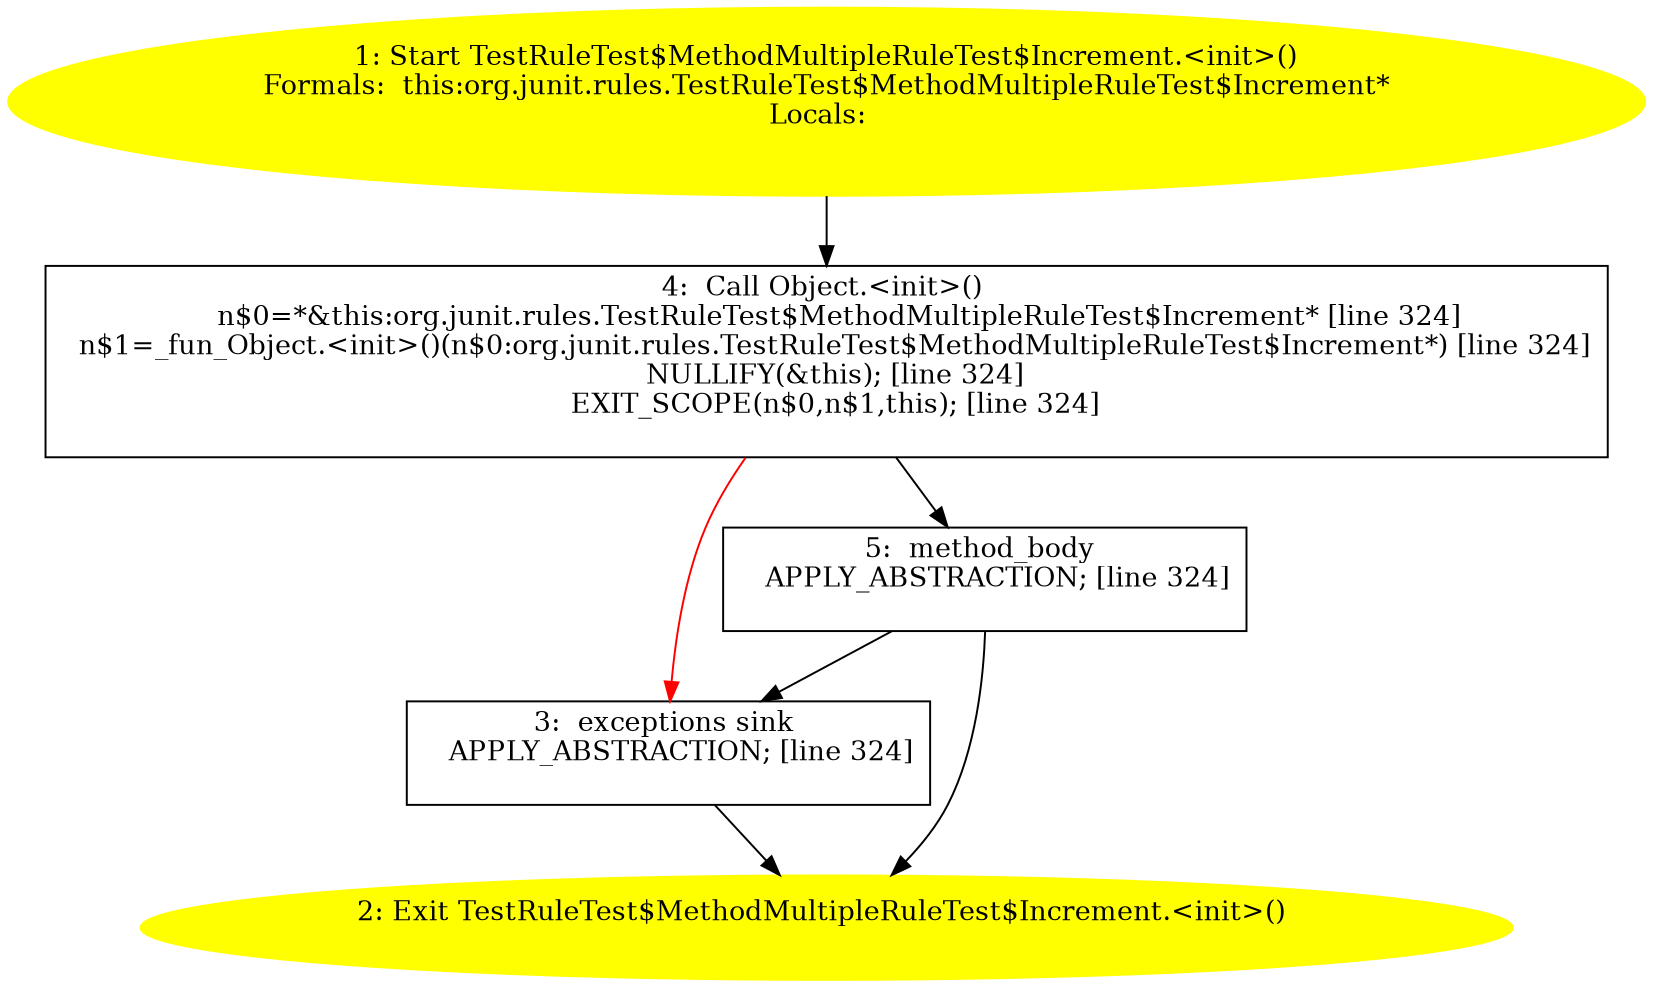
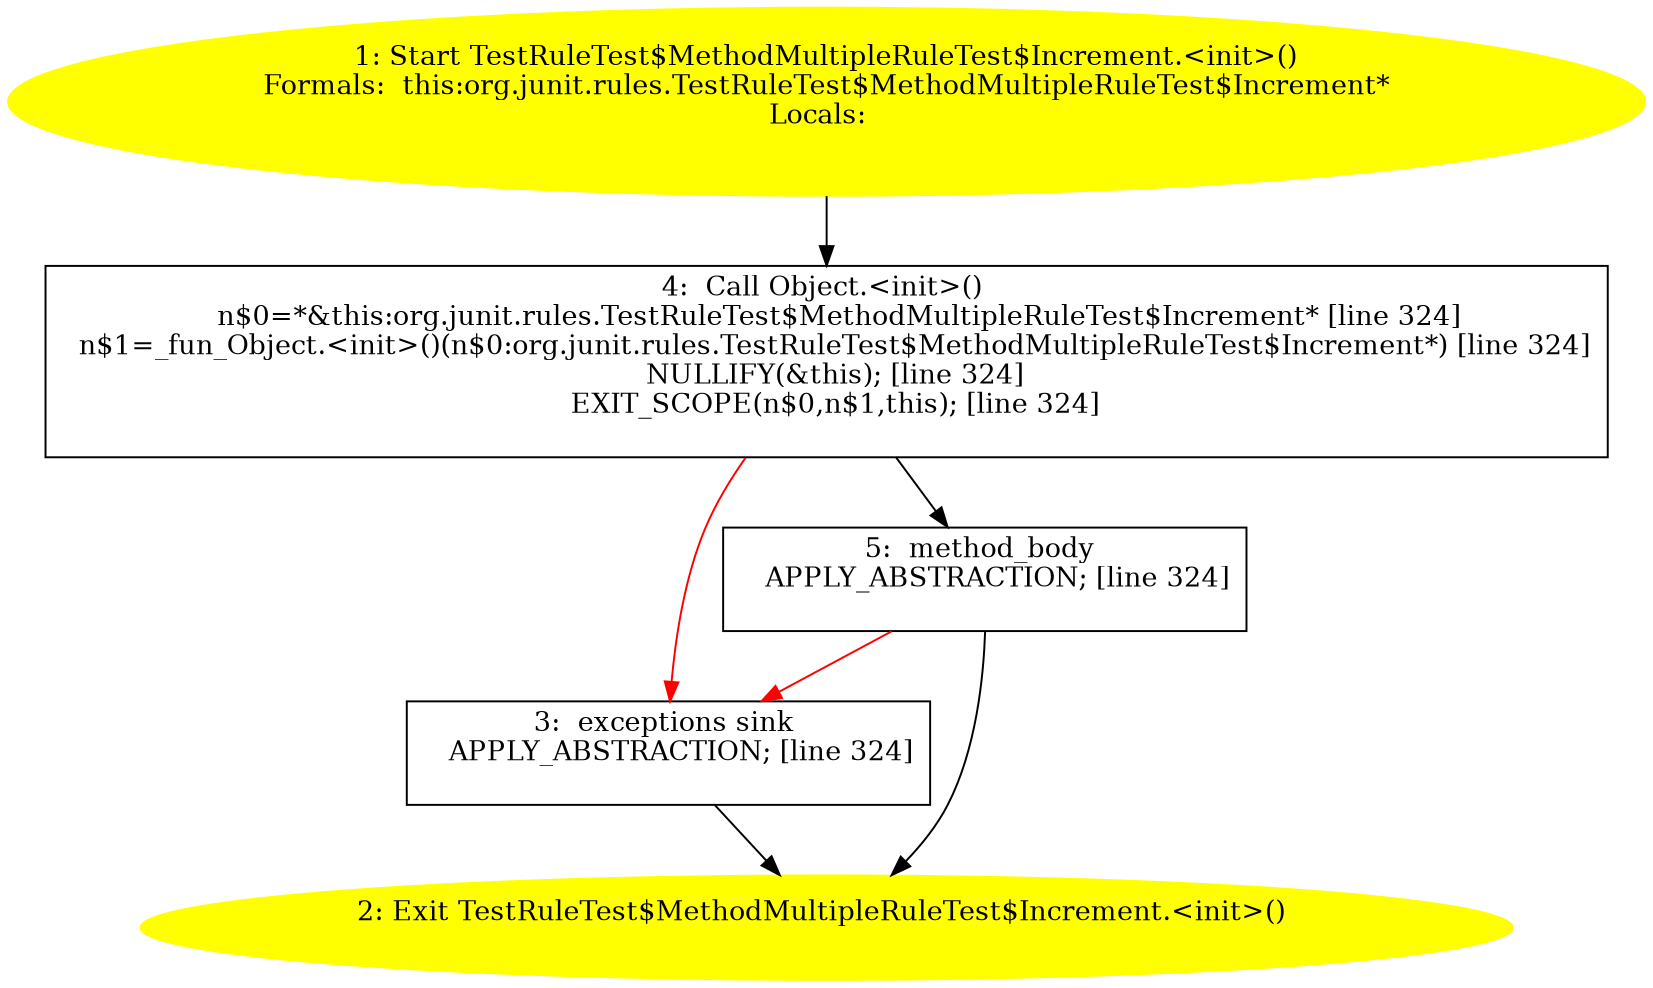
edge "5:  method_body APPLY_ABSTRACTION; [line 324]" -> "3:  exceptions sink APPLY_ABSTRACTION; [line 324]": color black -> red
